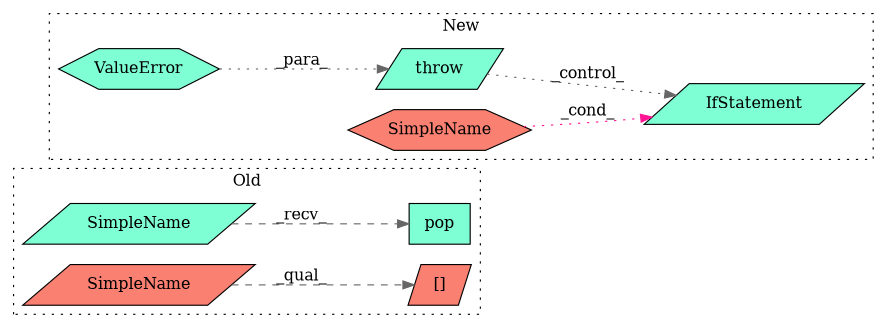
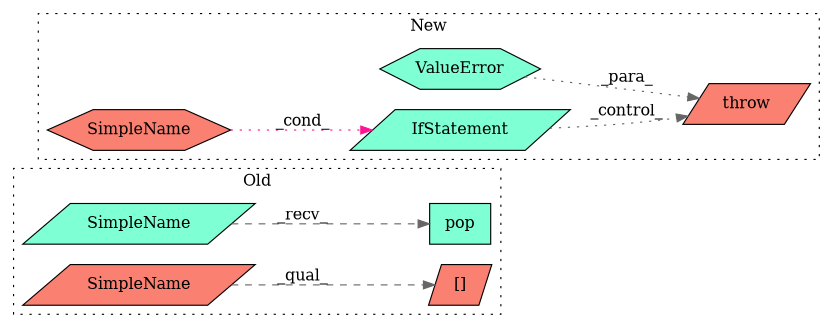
node "throw": fillcolor aquamarine -> salmon
edge "throw" -> "IfStatement": reversed
